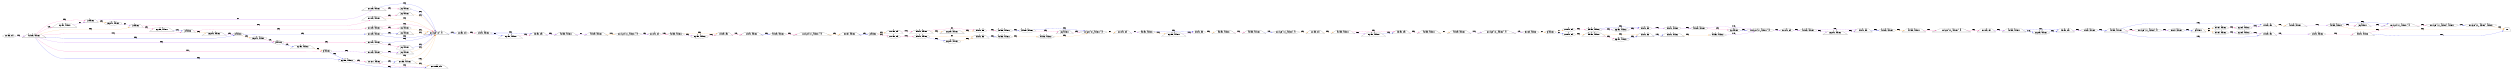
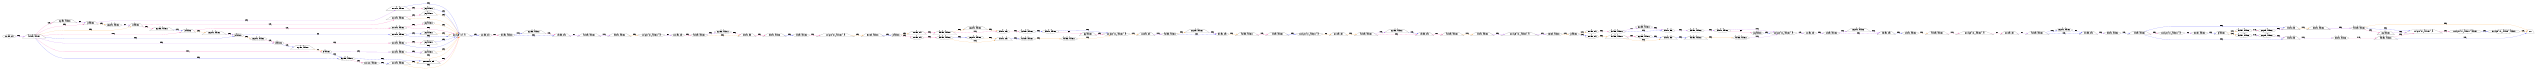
edge "cmovne eax , edx" -> "mov mov , address": now "cmovne eax , edx" -> "mov byte [ rsi ] , al"
